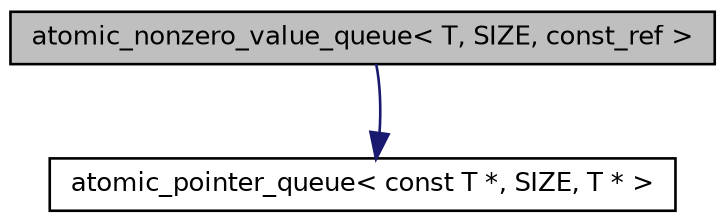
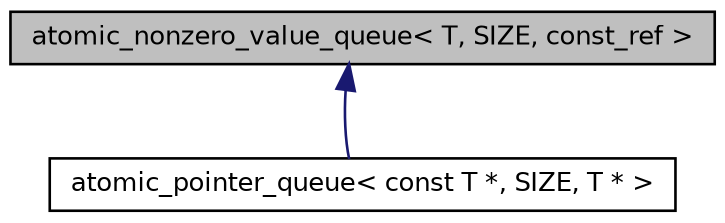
edge "atomic_nonzero_value_queue< T, SIZE, const_ref >" -> "atomic_pointer_queue< const T *, SIZE, T * >": reversed
